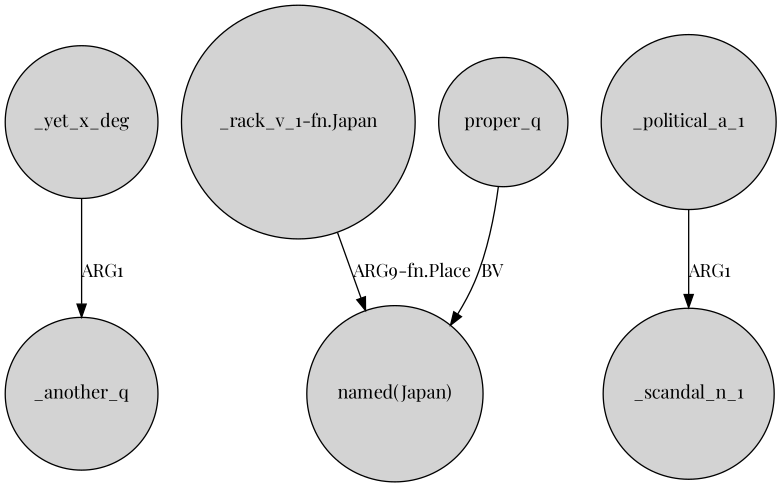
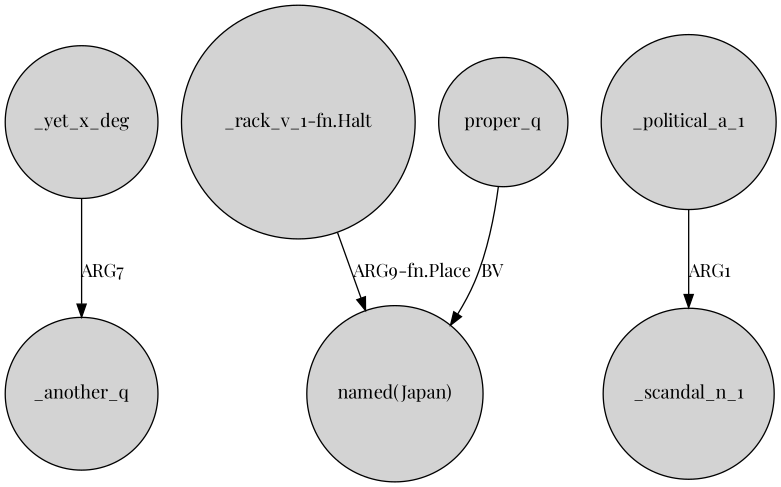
node "_rack_v_1-fn.Japan": label "_rack_v_1-fn.Japan" -> "_rack_v_1-fn.Halt"
edge "_yet_x_deg" -> "_another_q": label "ARG1" -> "ARG7"
